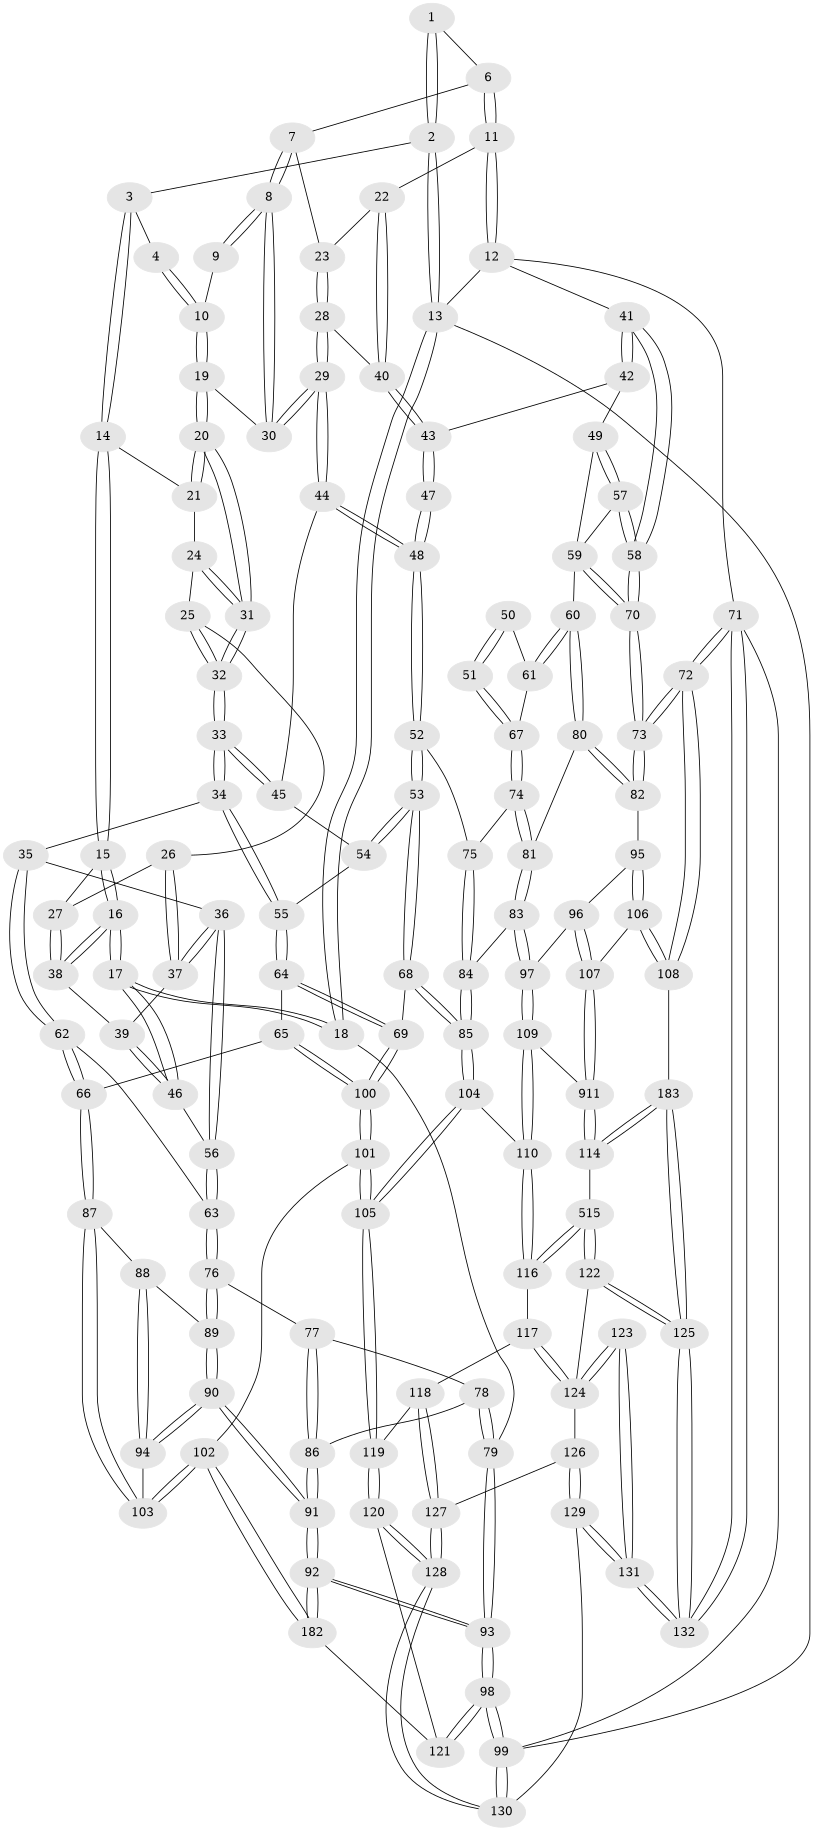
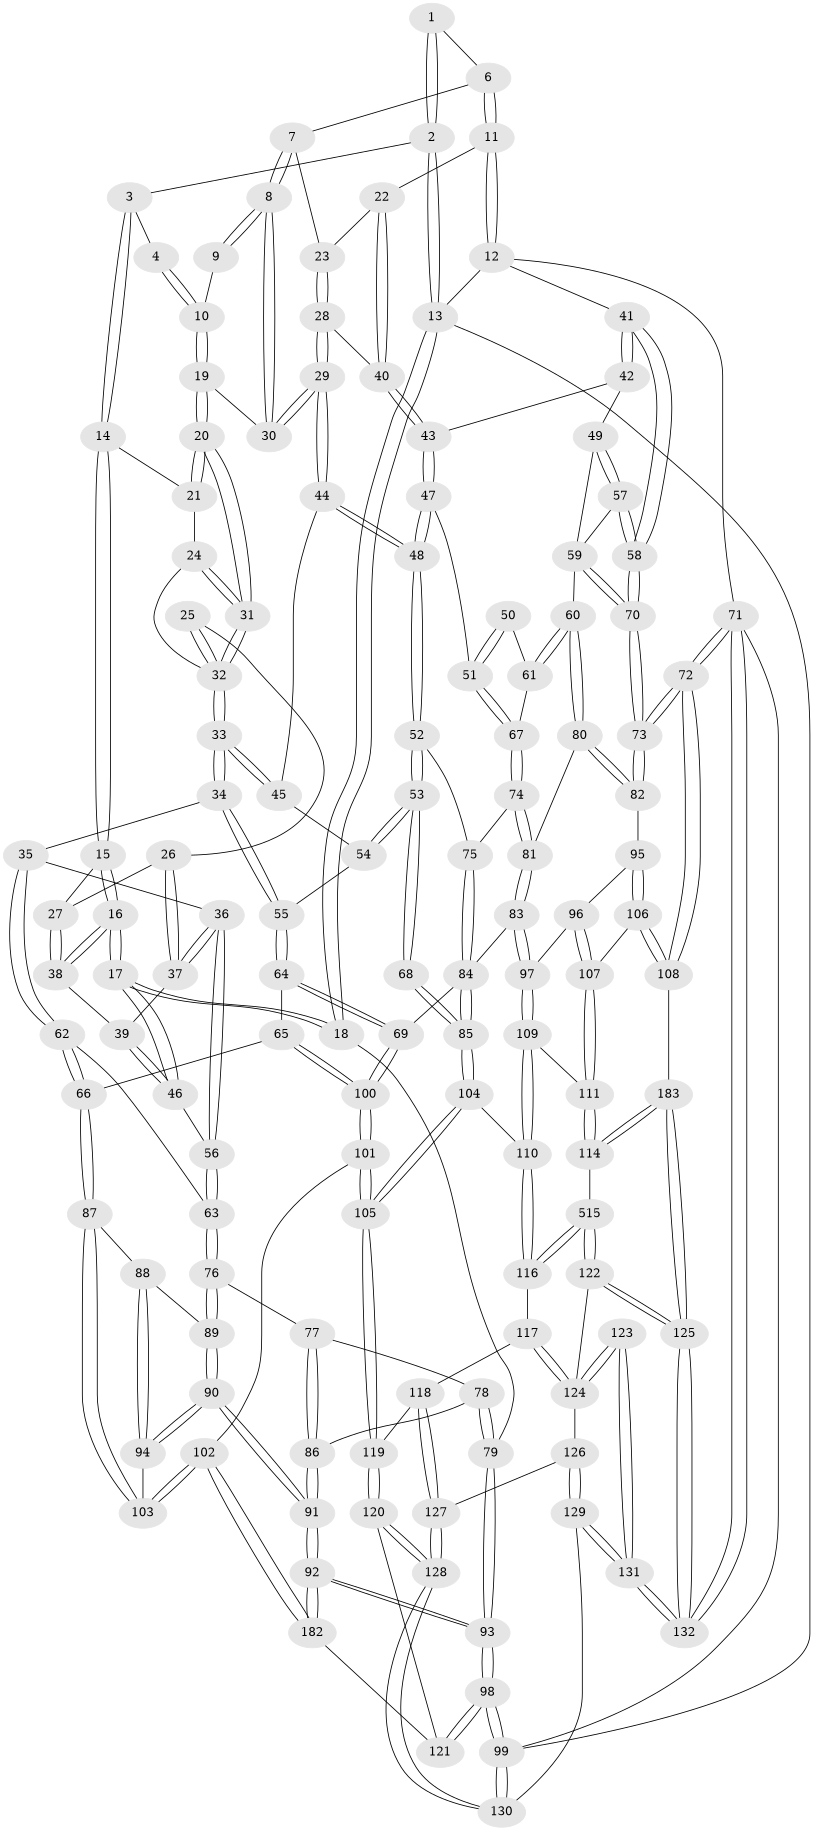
edge "47" -- "51": added
edge "24" -- "25": now "24" -- "32"
edge "68" -- "69": now "84" -- "69"
node "911": label "911" -> "111"
